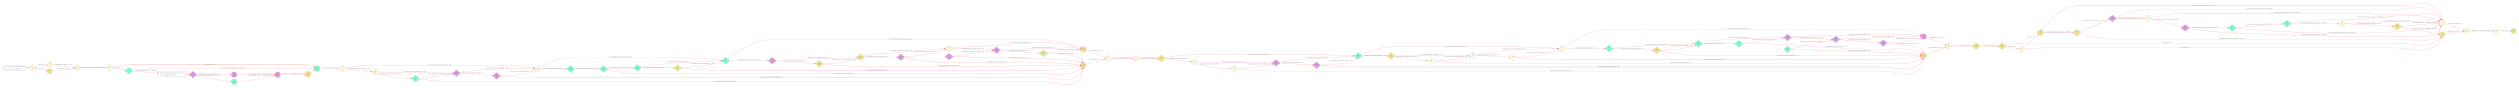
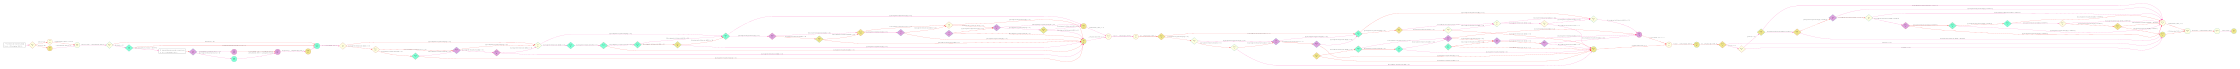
node "N65 27": removed
